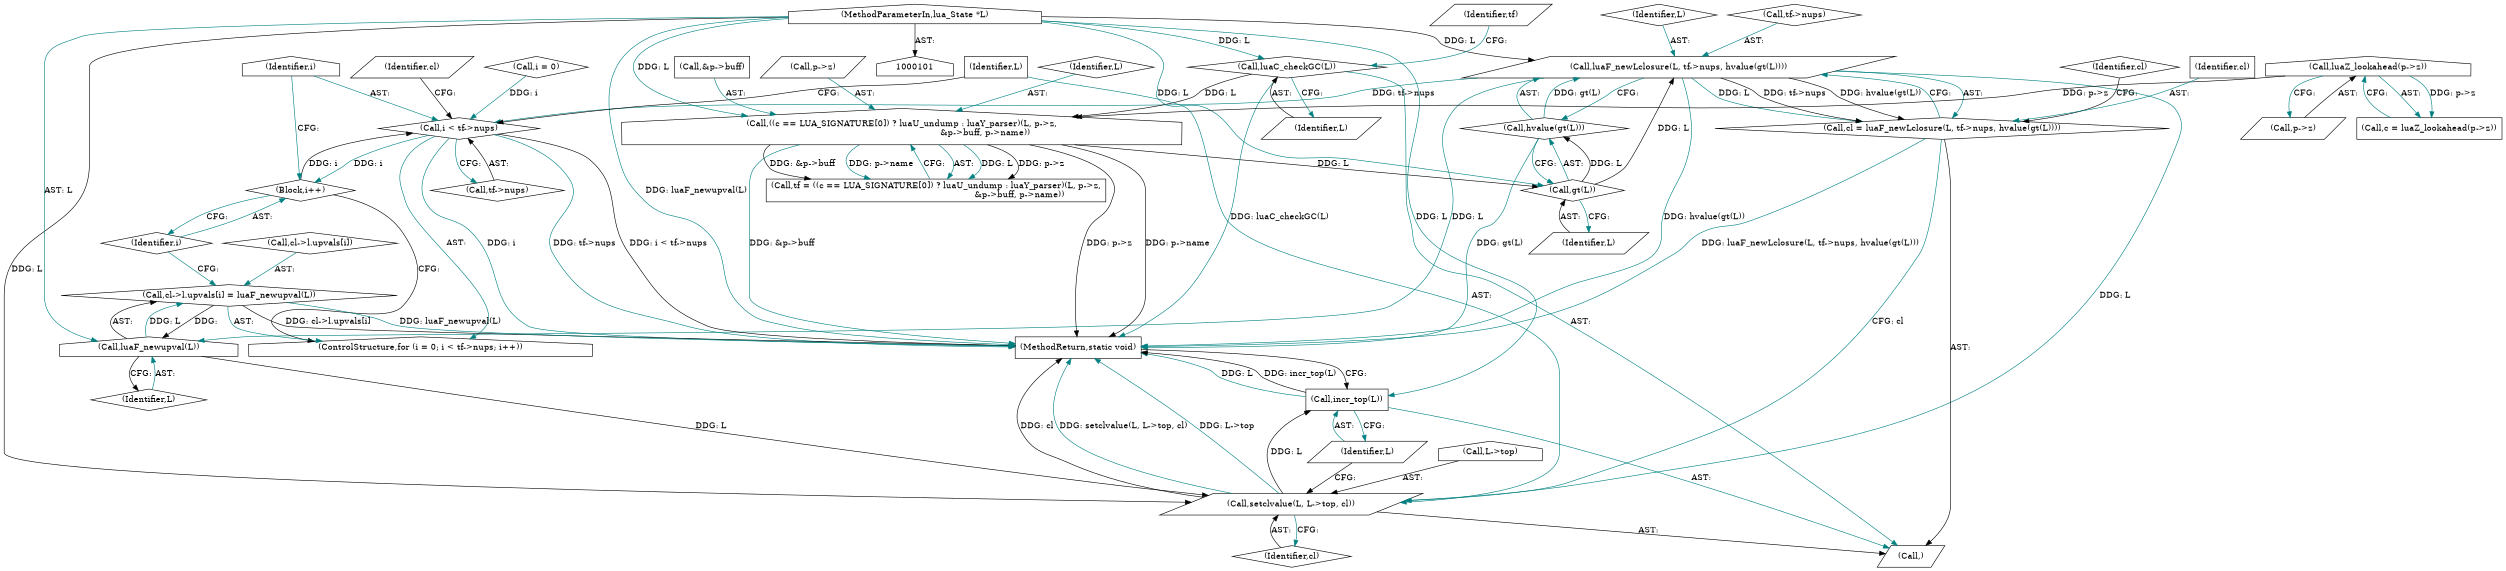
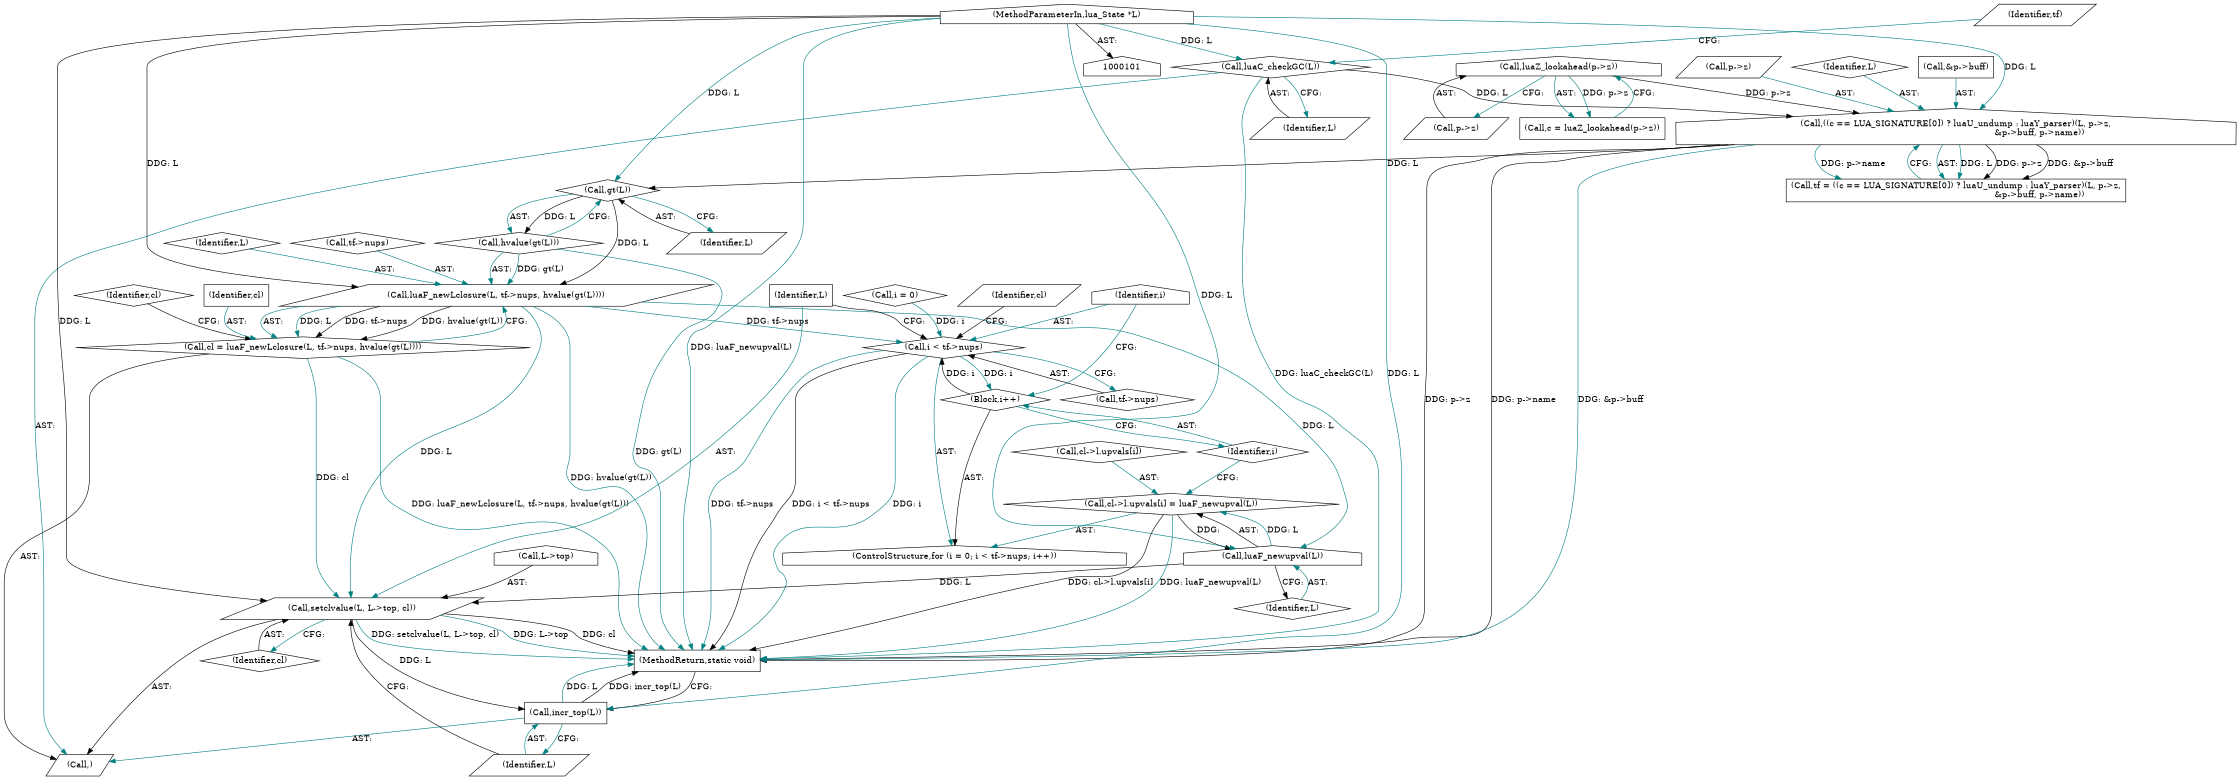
edge "(Call,luaF_newLclosure(L, tf->nups, hvalue(gt(L))))" -> "(Call,hvalue(gt(L)))": removed, label "CFG:"
edge "(MethodParameterIn,lua_State *L)" -> "(Call,luaF_newupval(L))": label "AST: L" -> "DDG: L"
edge "(Block,i++)" -> "(ControlStructure,for (i = 0; i < tf->nups; i++))": label "CFG: " -> "AST: "
edge "(Call,cl = luaF_newLclosure(L, tf->nups, hvalue(gt(L))))" -> "(Call,setclvalue(L, L->top, cl))": label "CFG: cl" -> "DDG: cl"
